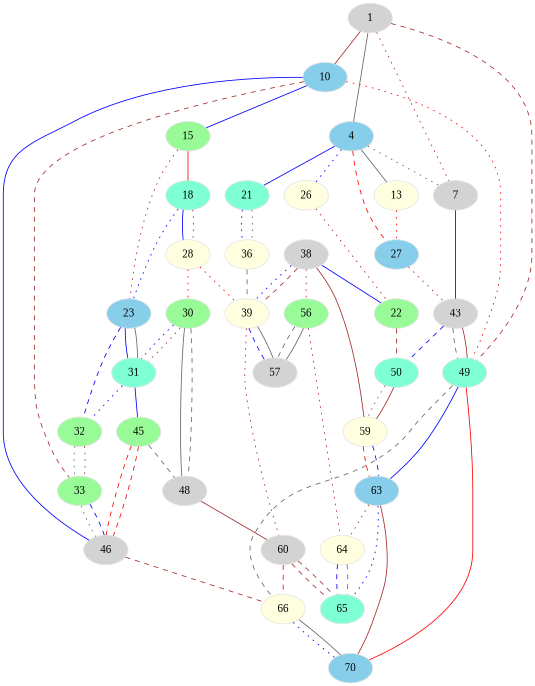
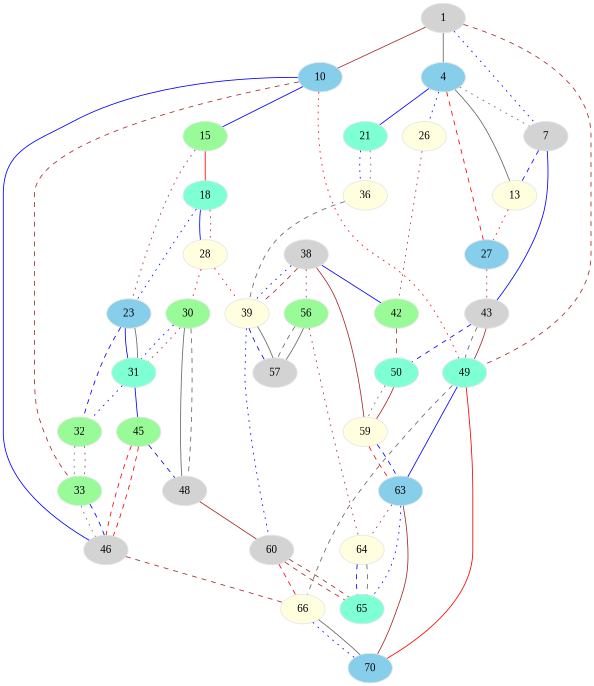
edge "1" -- "7": color brown -> blue
edge "7" -- "13": added
node "22": label "22" -> "42"
edge "39" -- "60": color brown -> blue
edge "45" -- "48": color gray40 -> blue
